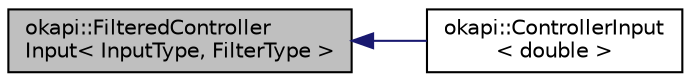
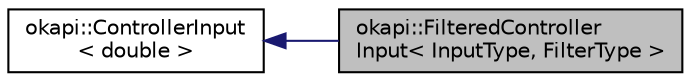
edge "okapi::ControllerInput < double >" -> "okapi::FilteredController Input< InputType, FilterType >": reversed
